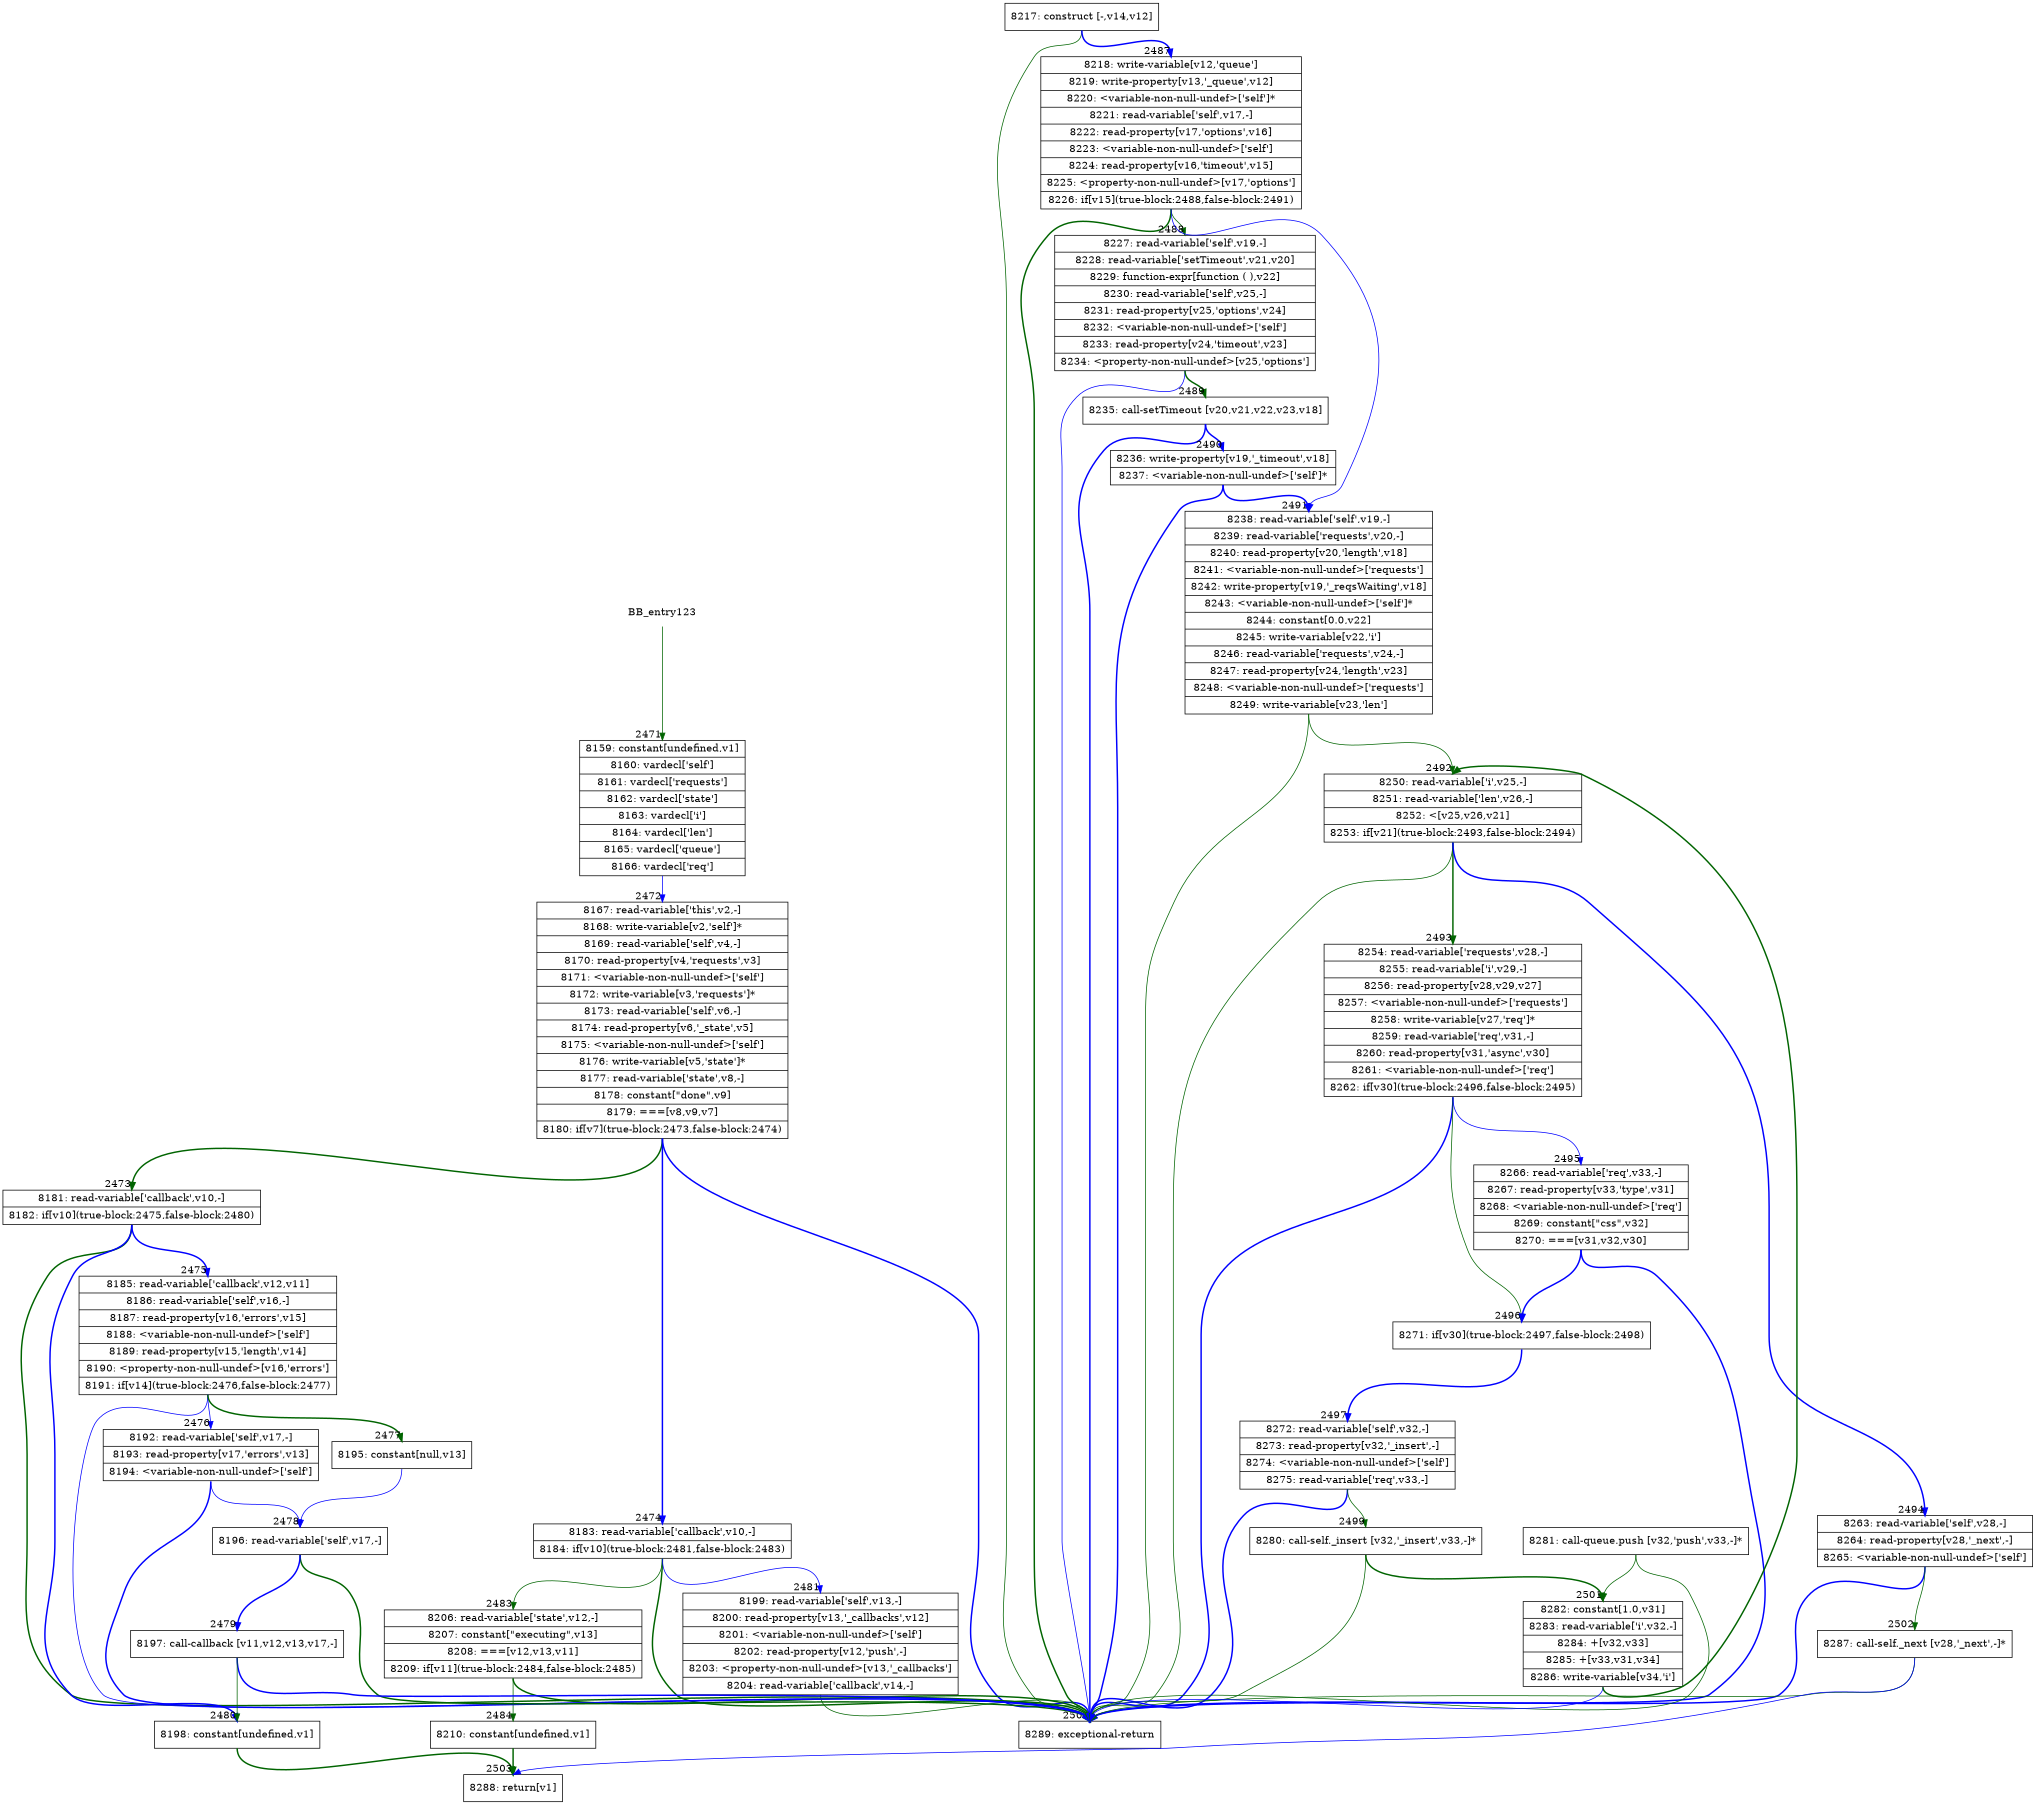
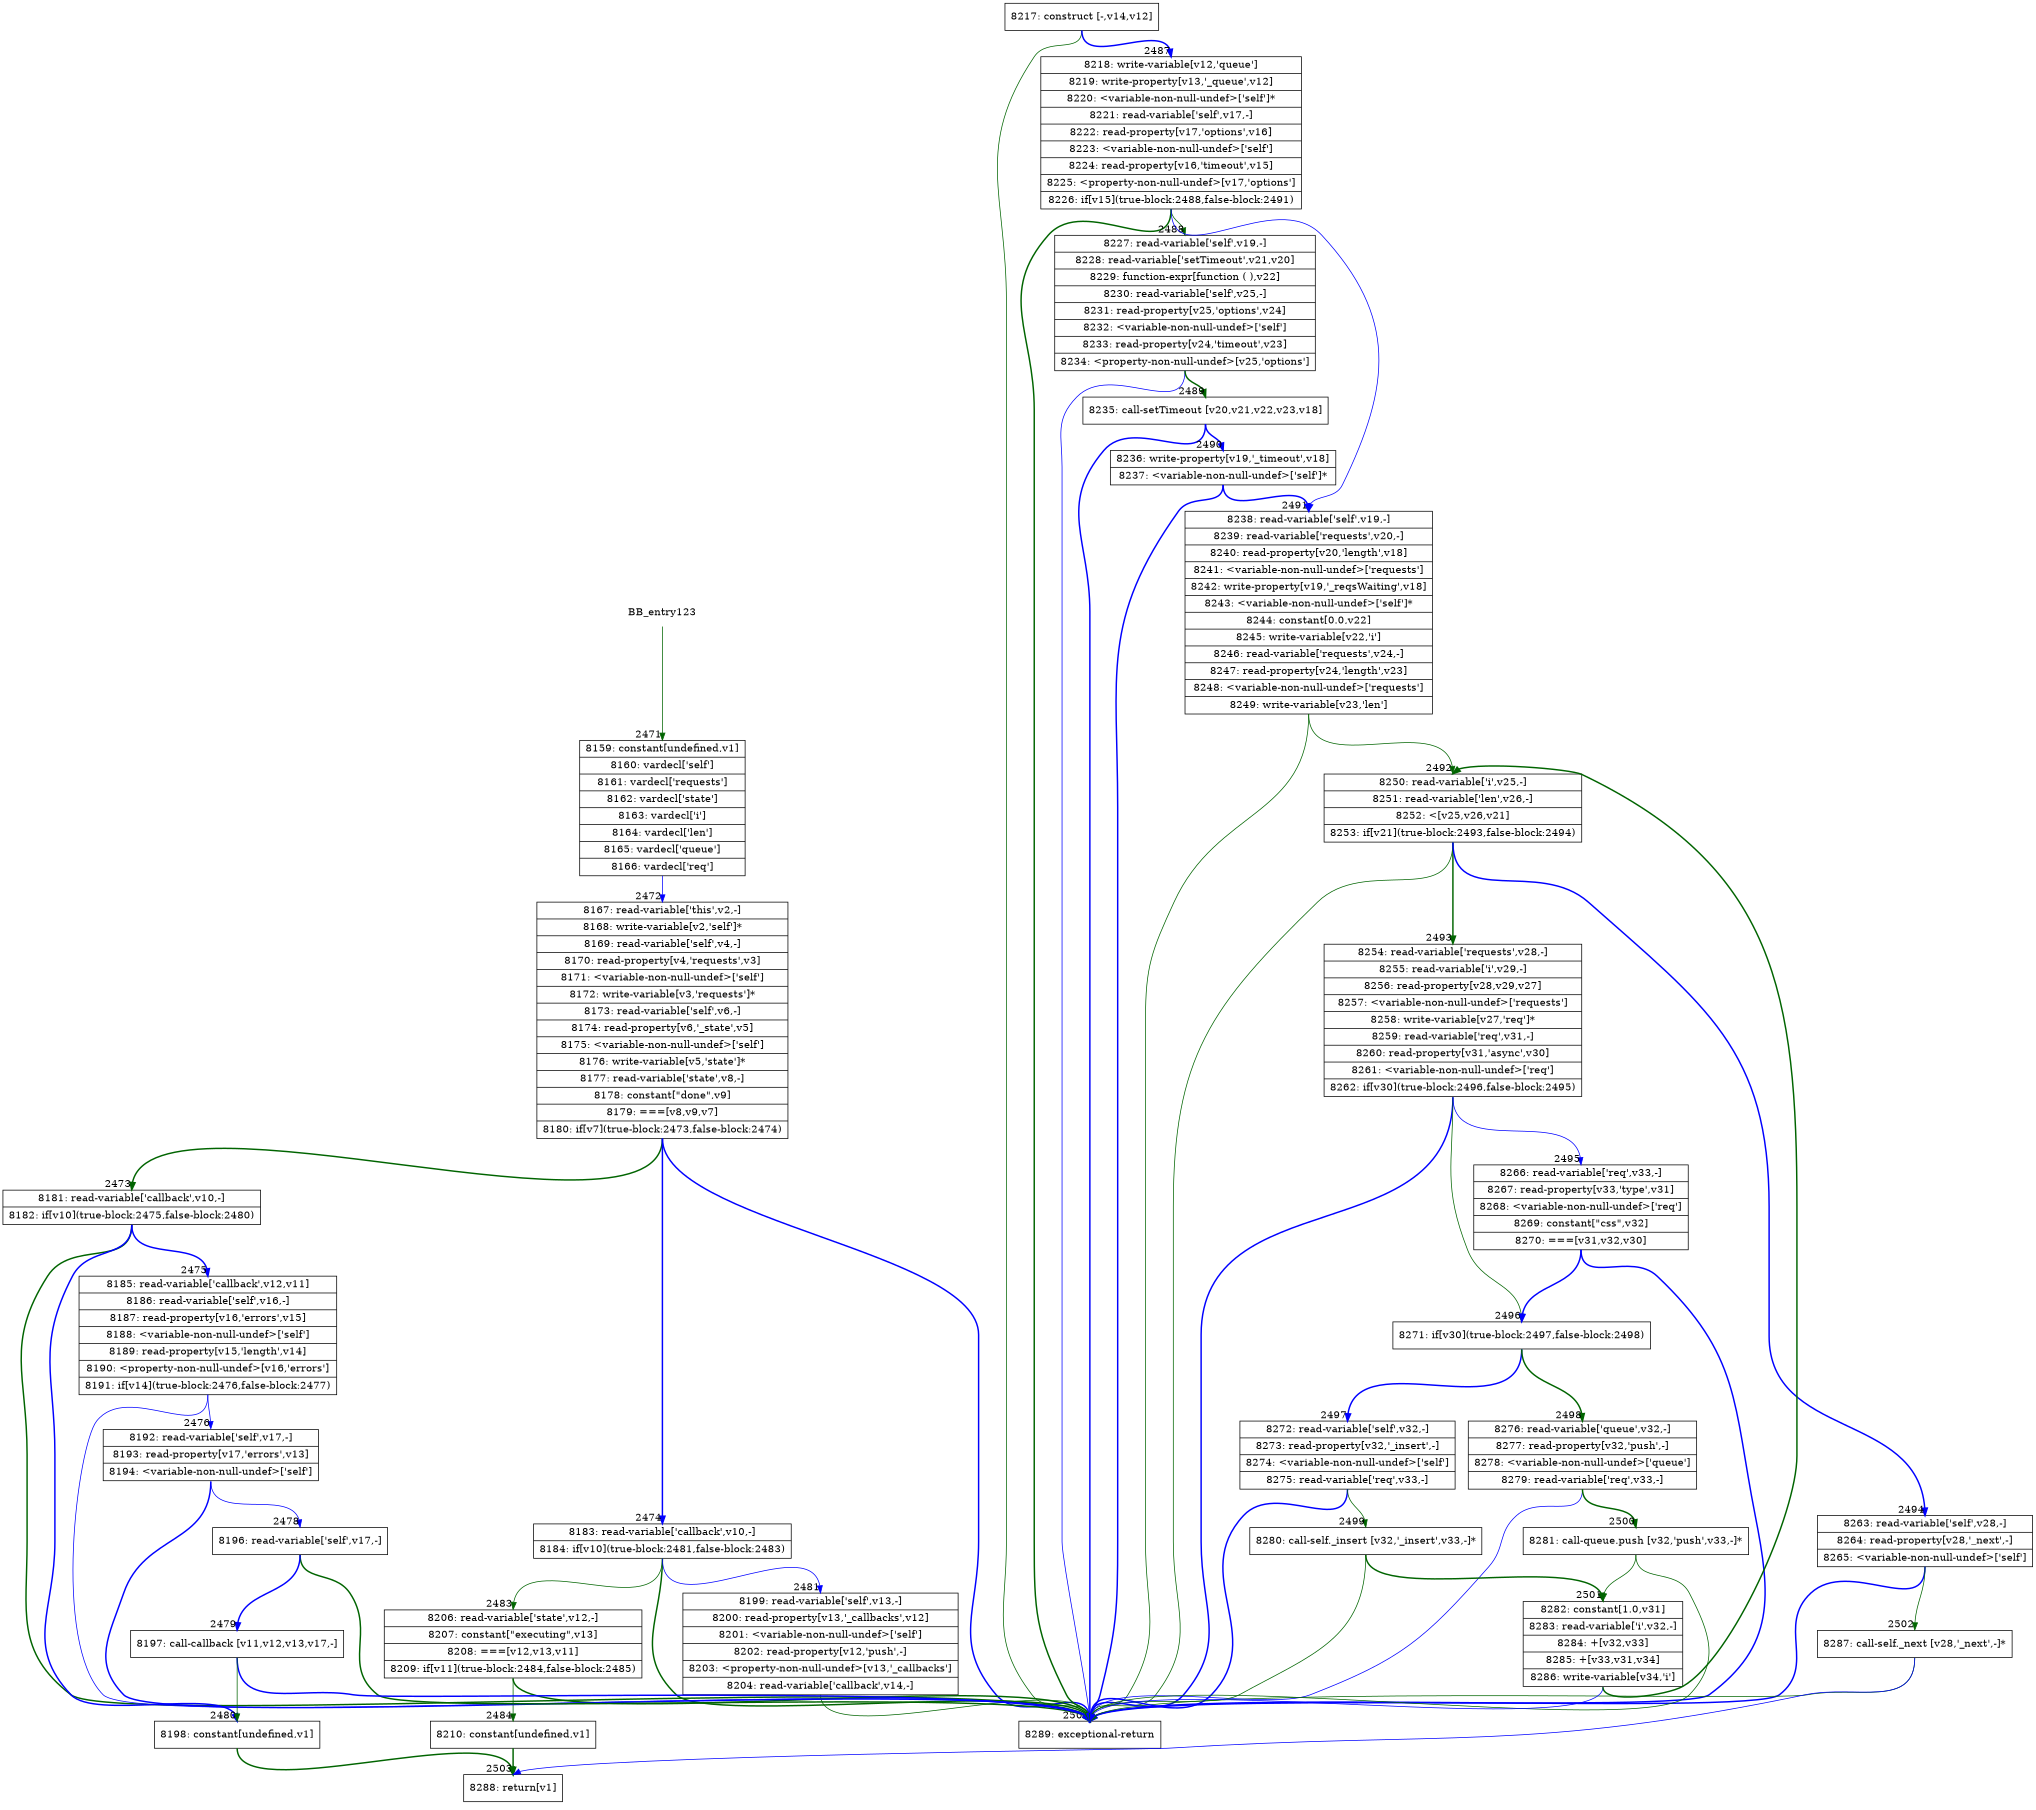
node "8195: constant[null,v13]": removed
node "8276: read-variable['queue',v32,-]": added
